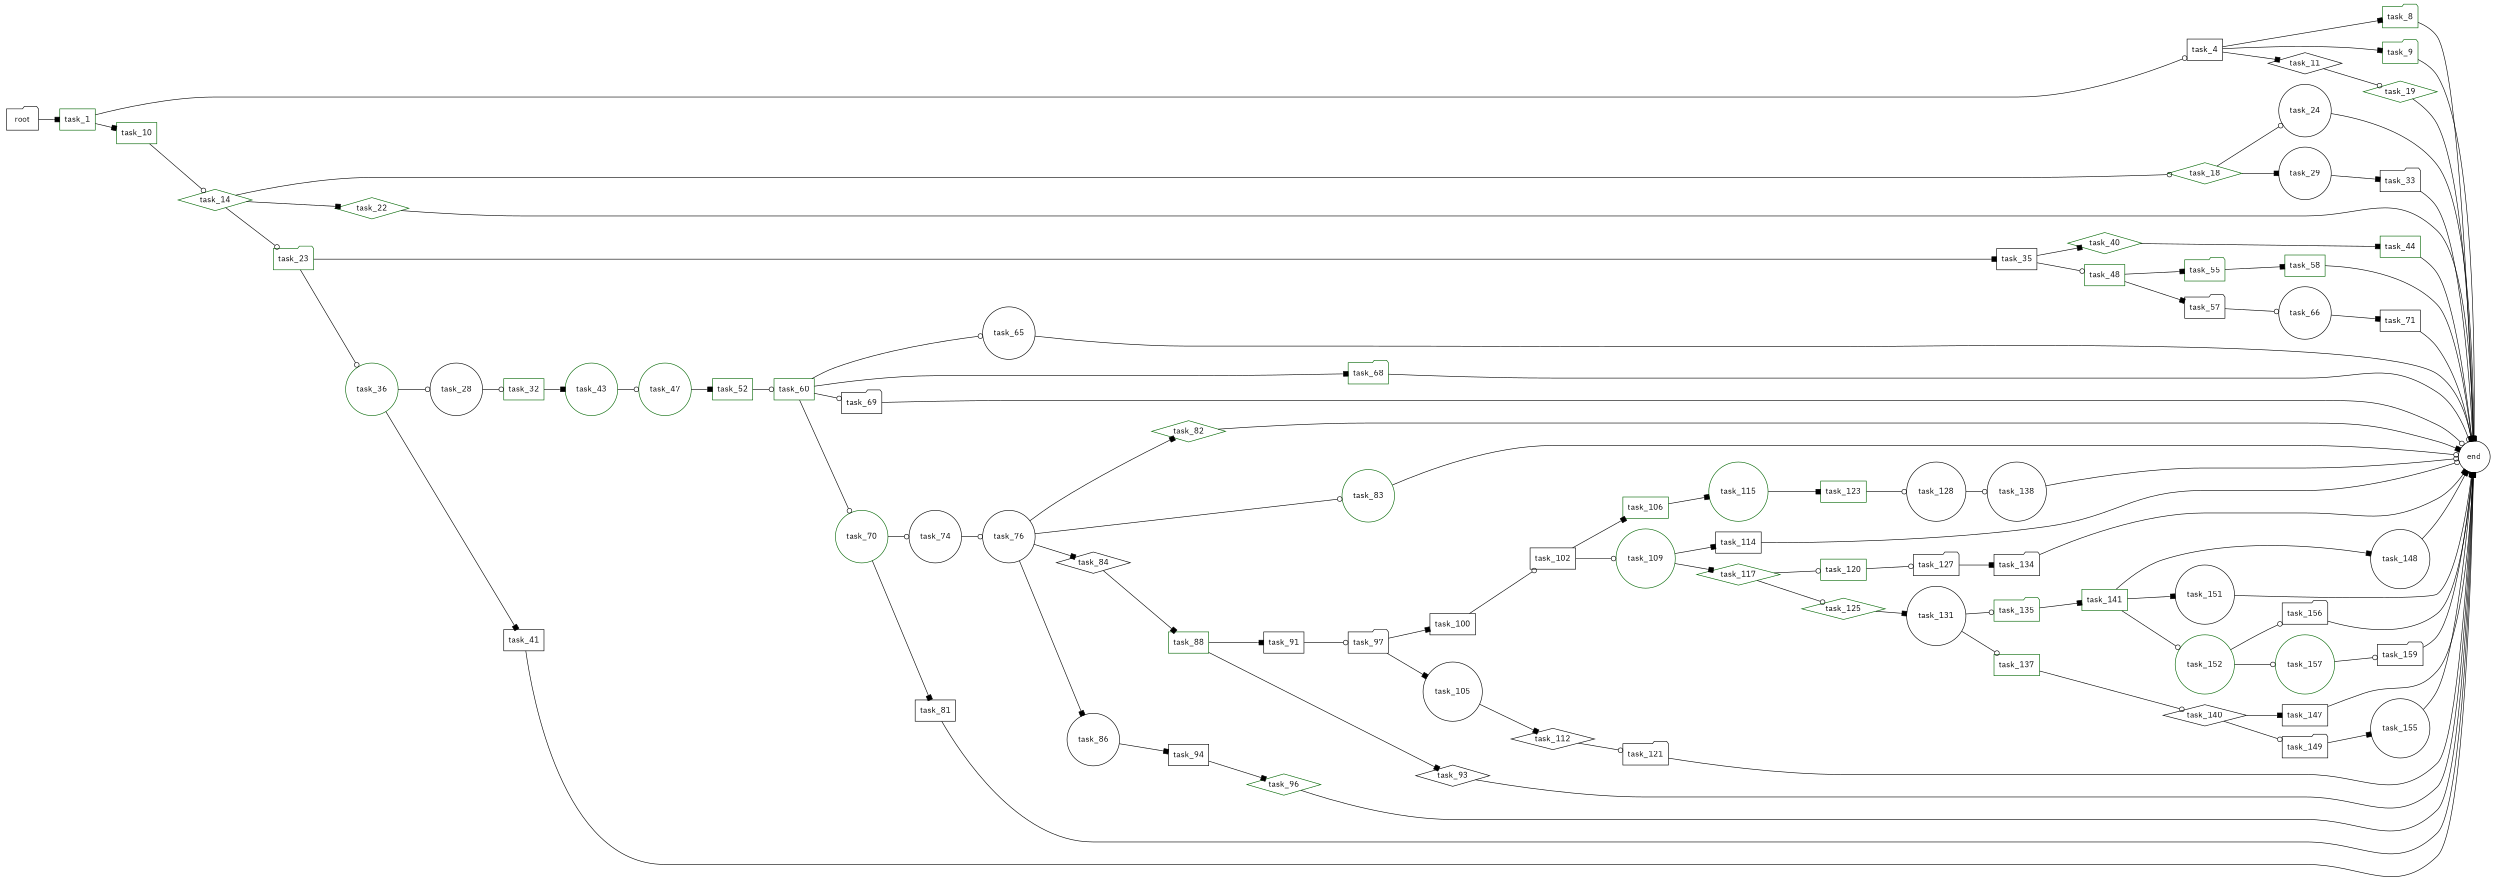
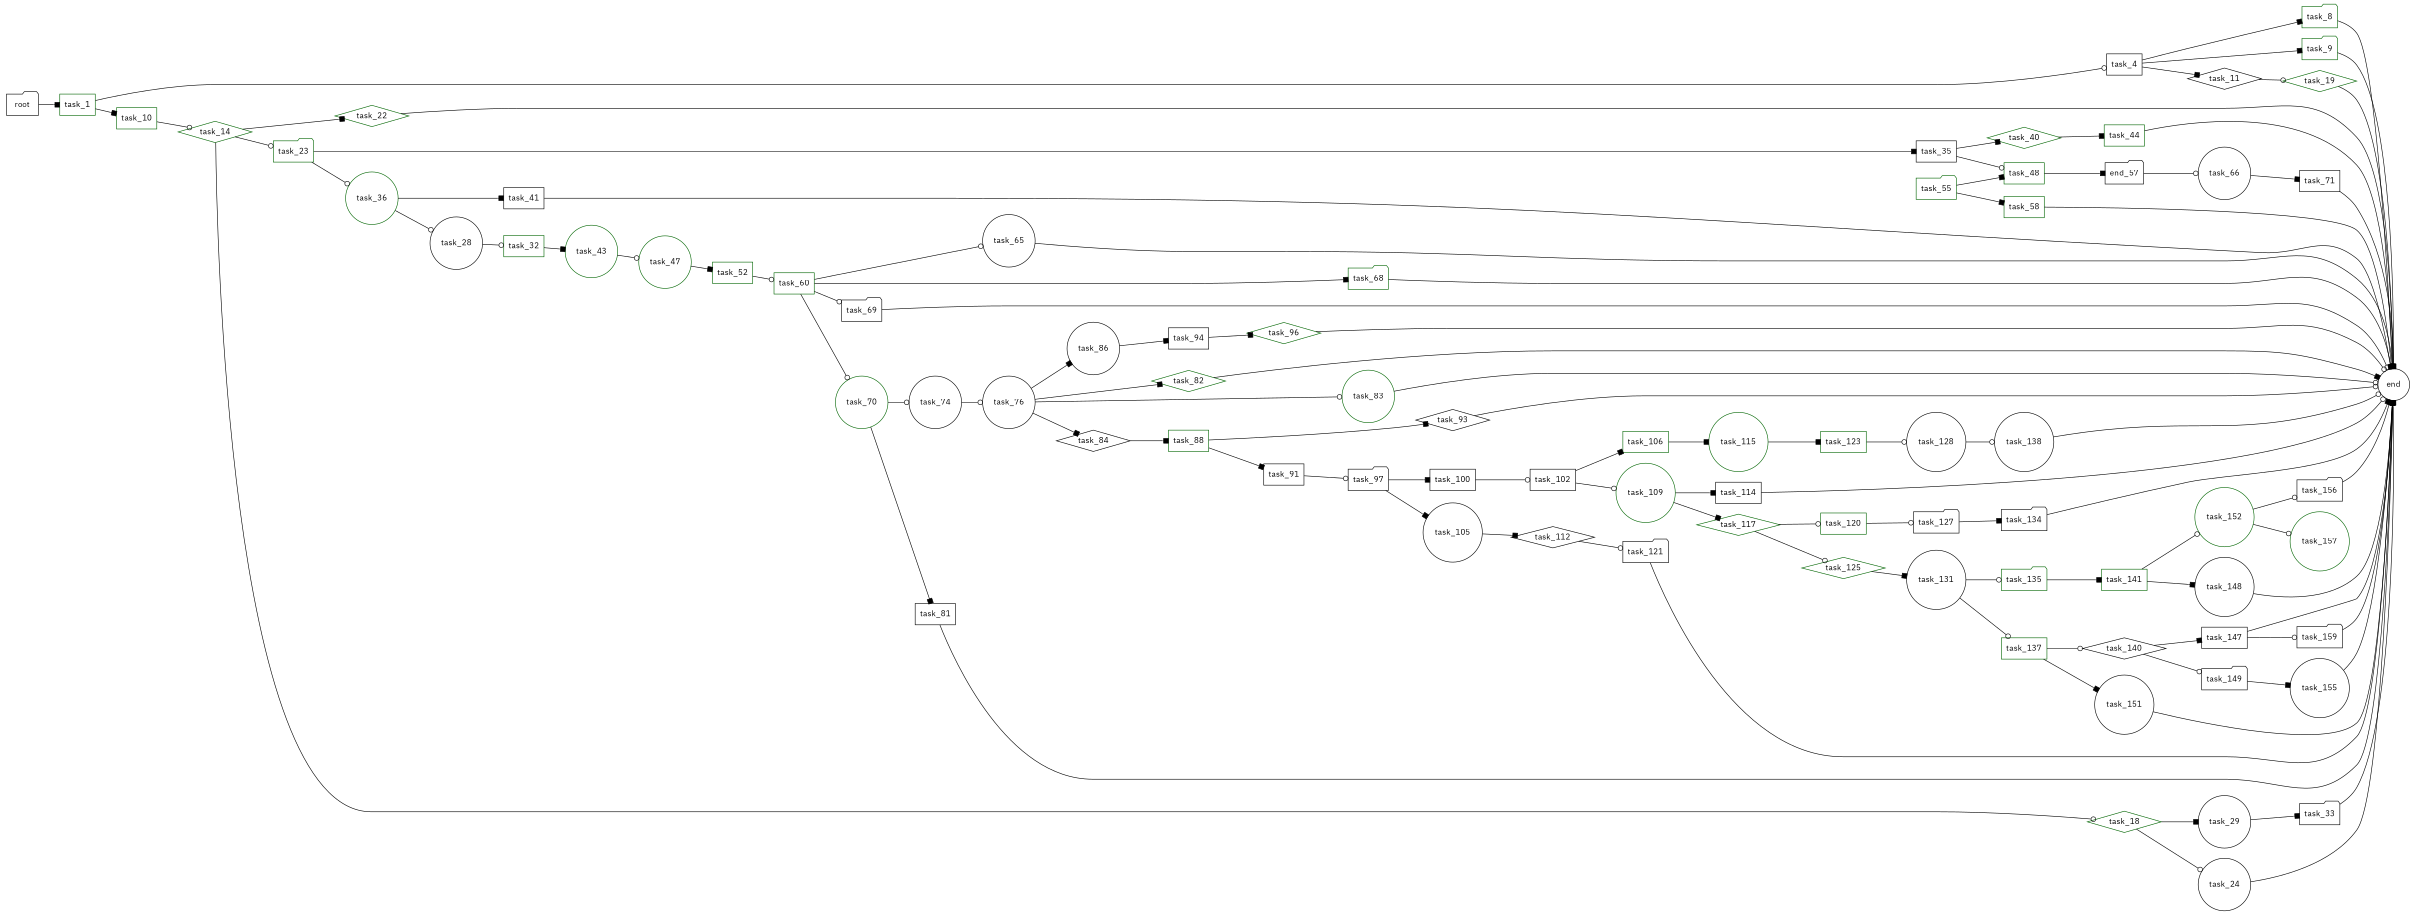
edge "task_48" -> "task_55": reversed
node "task_57": label "task_57" -> "end_57"
edge "task_141" -> "task_151": now "task_137" -> "task_151"
edge "task_157" -> "task_159": now "task_147" -> "task_159"
